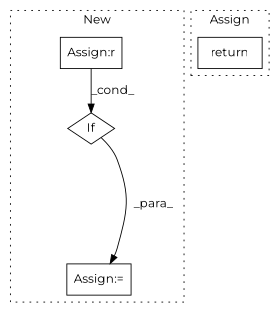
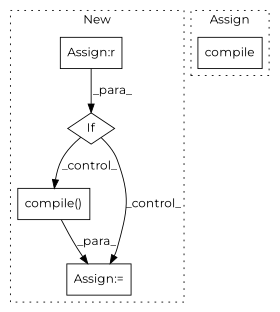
node "return": label "return" -> "compile"
edge "Assign:r" -> "If": label "_cond_" -> "_para_"
node "compile()": added
edge "If" -> "Assign:=": label "_para_" -> "_control_"
